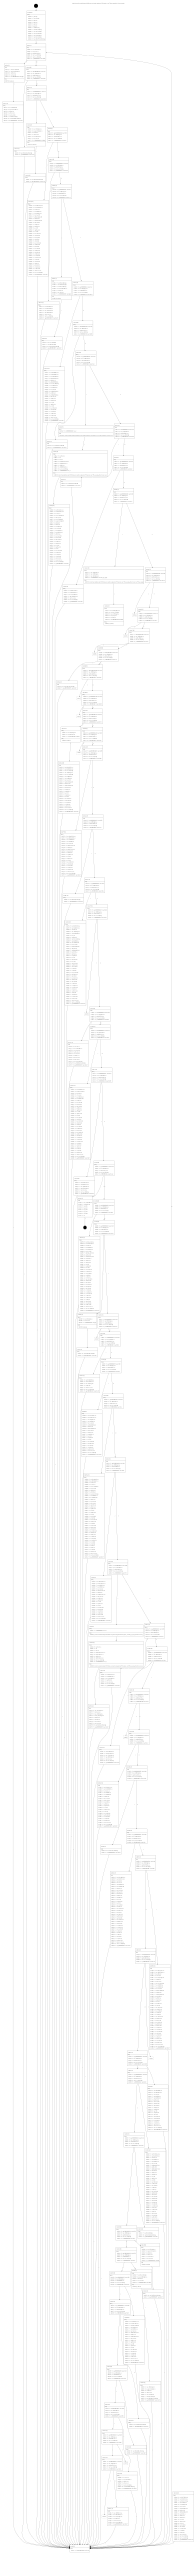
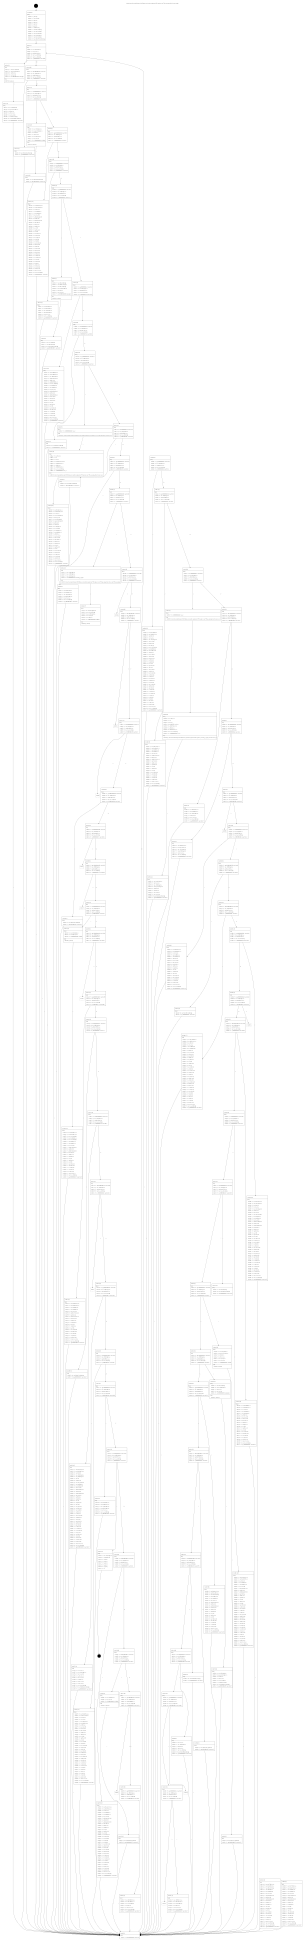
node "0x401f74 [28]": removed
